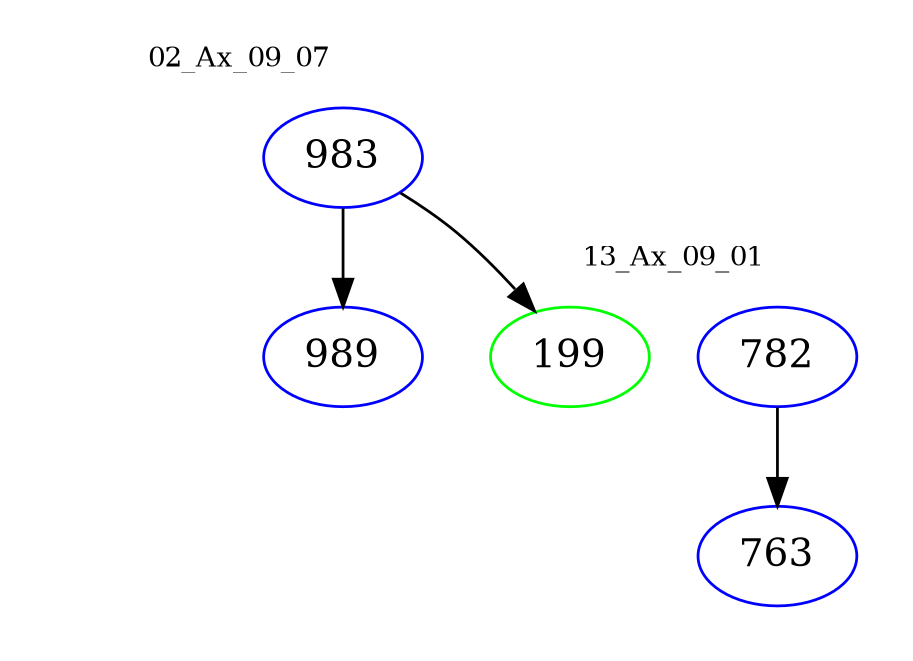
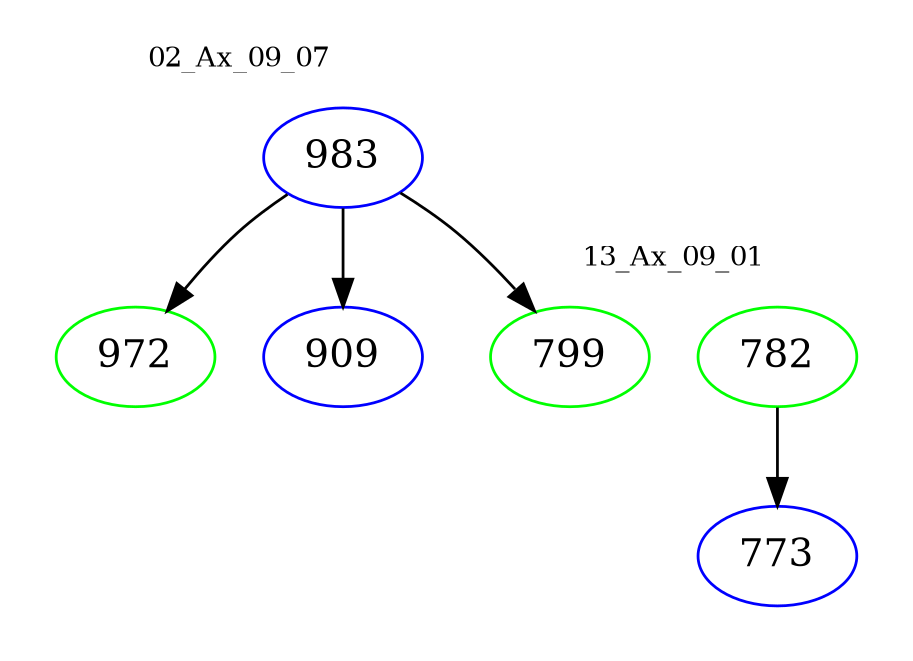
node "972": added
node "989": label "989" -> "909"
node "199": label "199" -> "799"
node "782": color blue -> green
node "763": label "763" -> "773"
